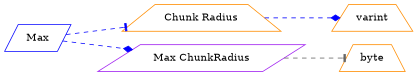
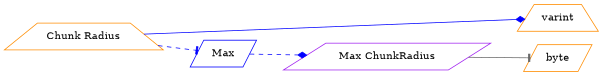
edge "Chunk Radius" -> "varint": style dashed -> solid
edge "Max" -> "Chunk Radius": reversed
edge "Max ChunkRadius" -> "byte": style dashed -> solid
node "byte": shape trapezium -> parallelogram
